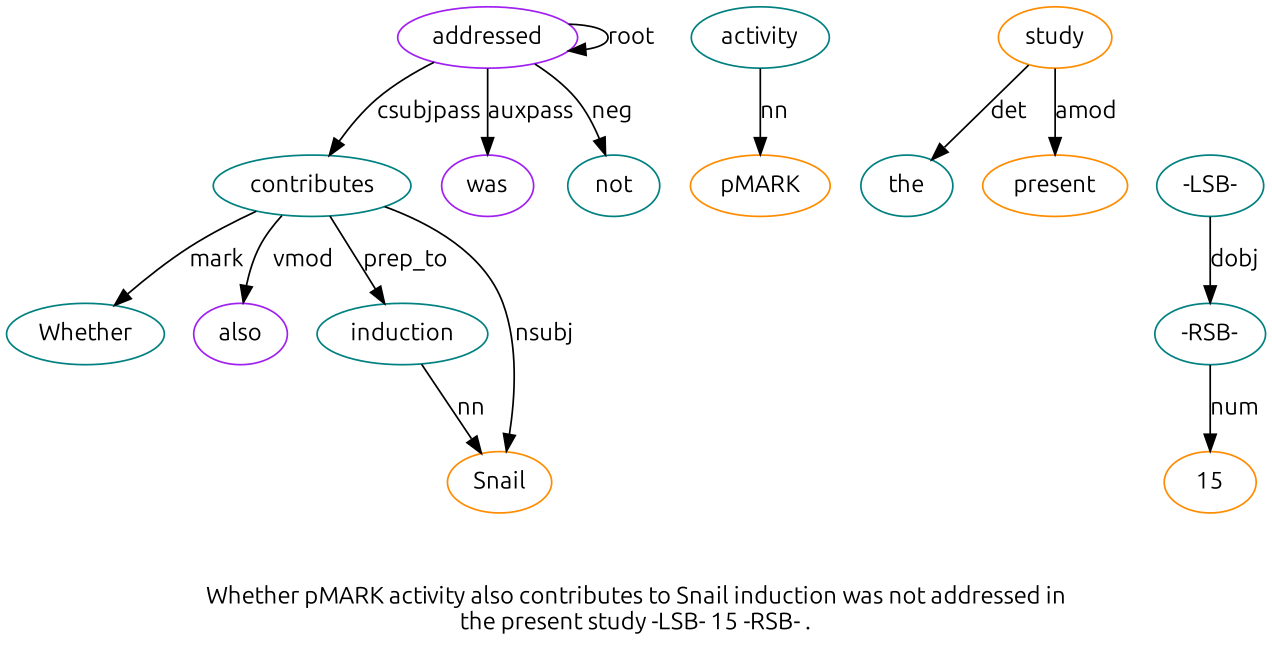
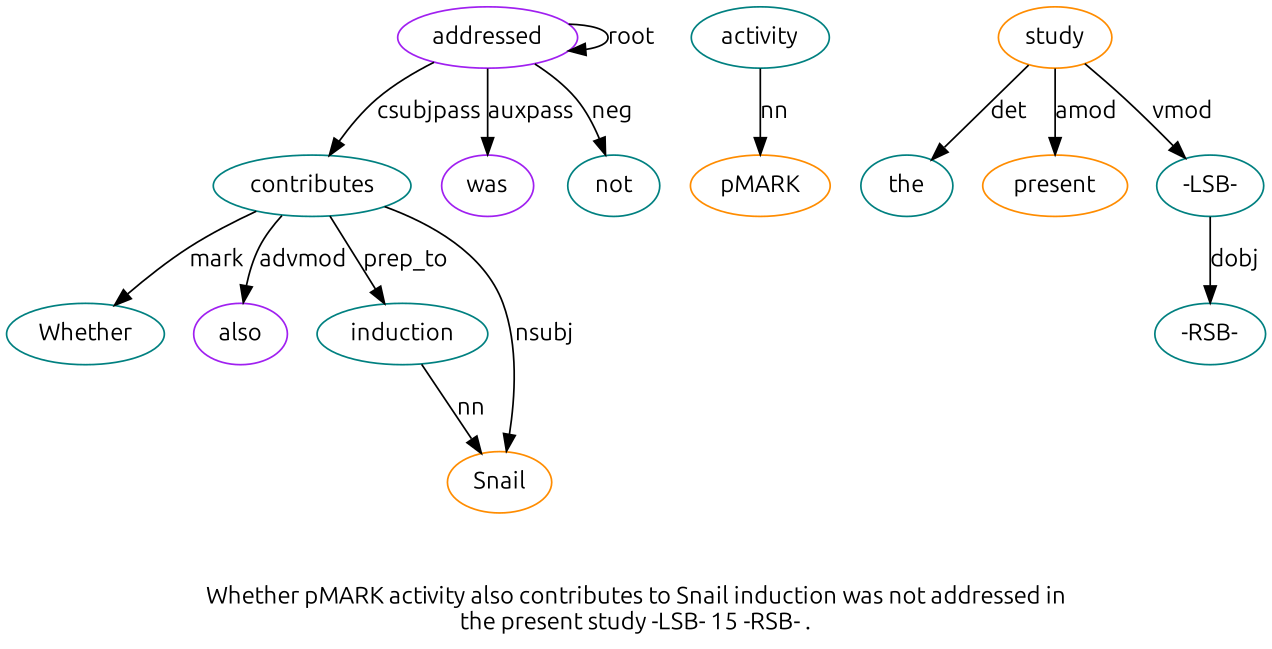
edge "study" -> "-LSB-": added, label "vmod"
edge "contributes" -> "also": label "vmod" -> "advmod"
node "15": removed
